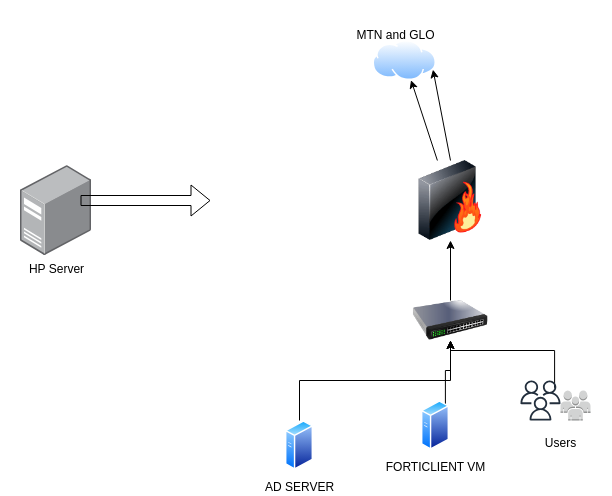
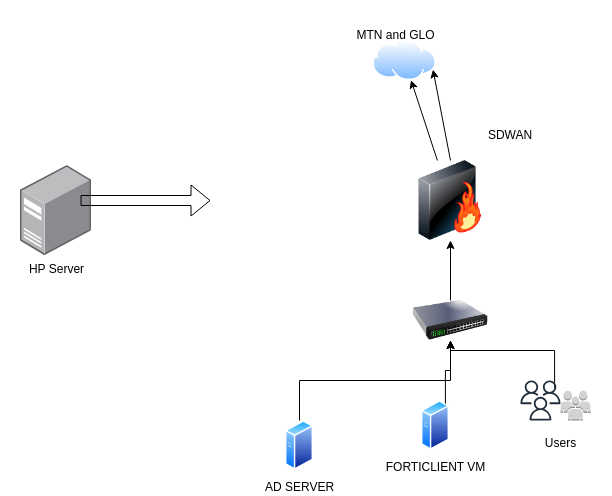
node "SDWAN": added
